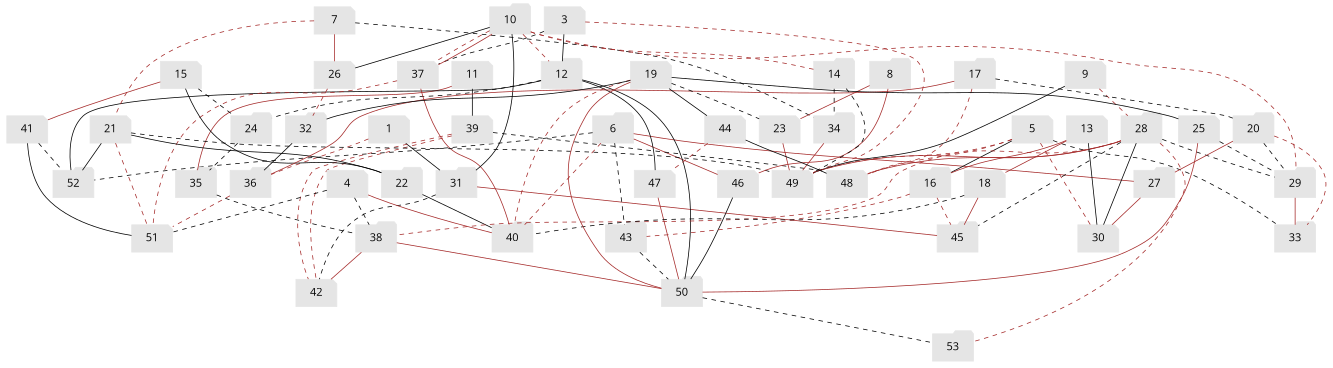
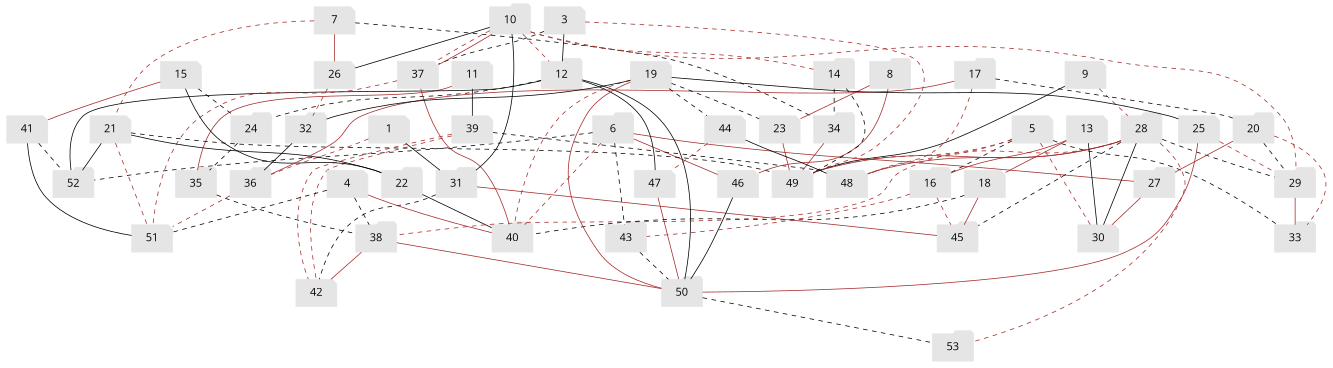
edge "19" -- "44": style solid -> dashed
edge "5" -- "16": style solid -> dashed
edge "25" -- "29": color black -> brown
